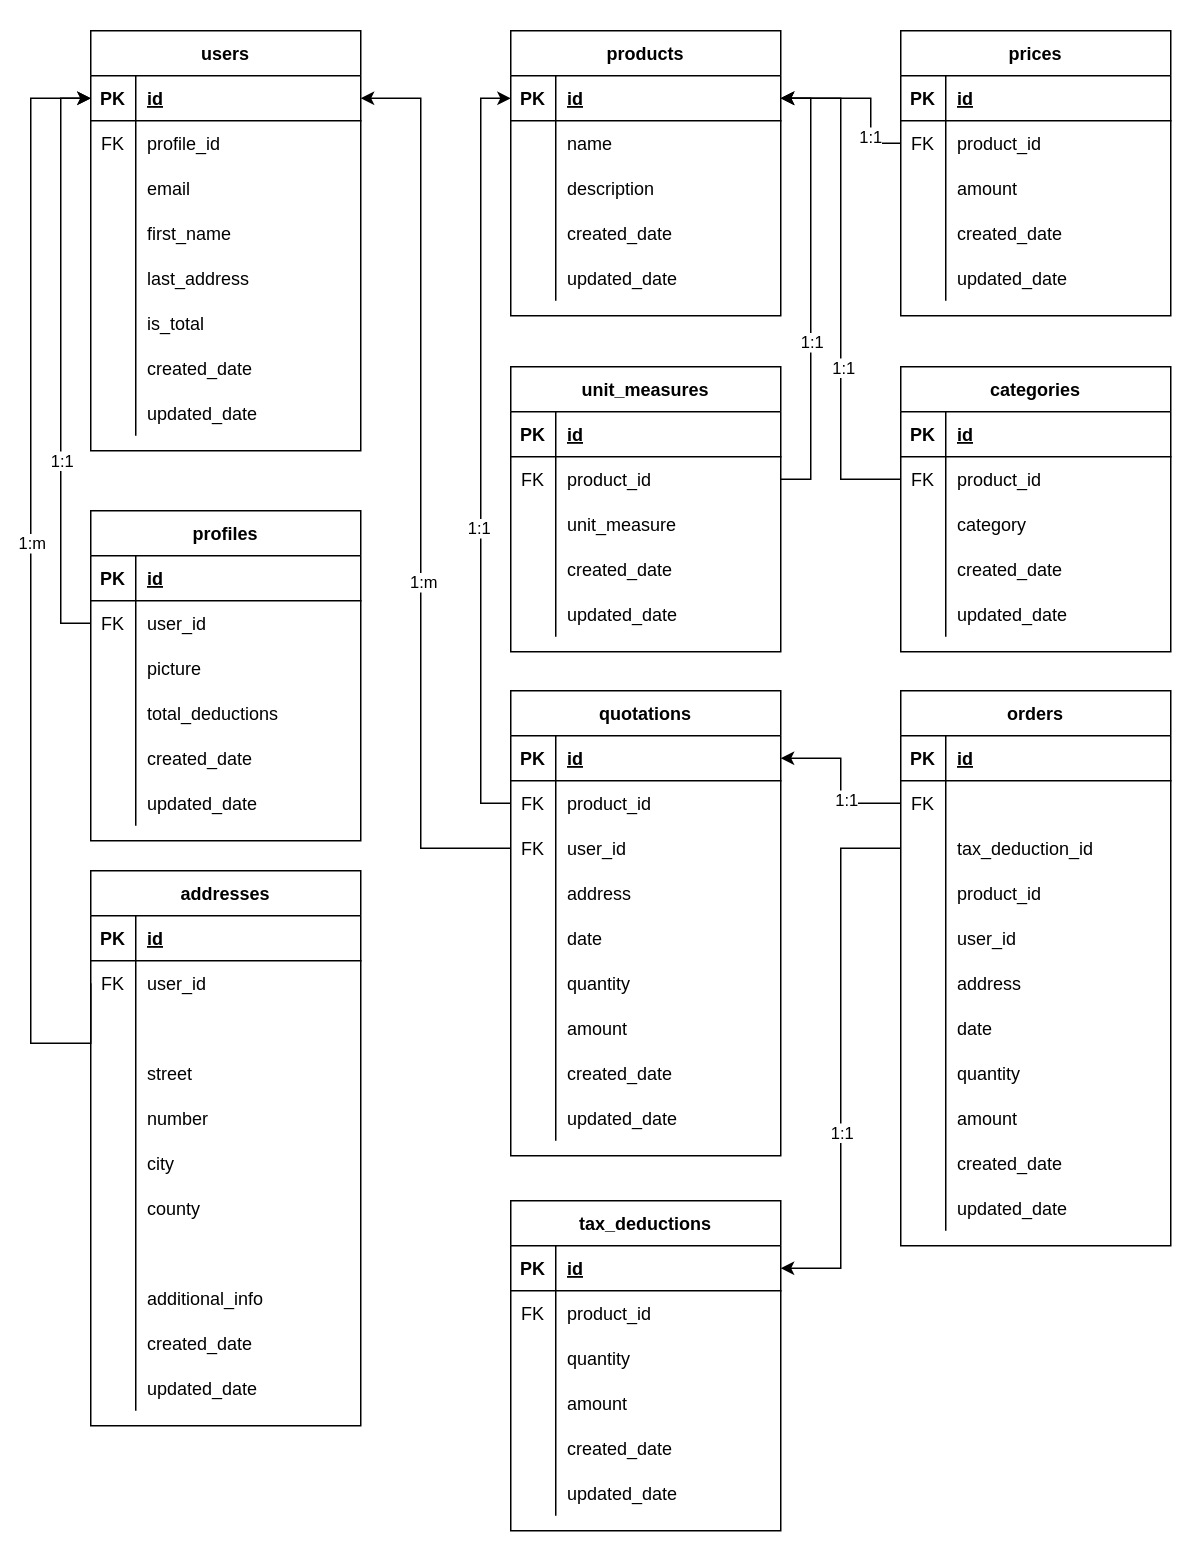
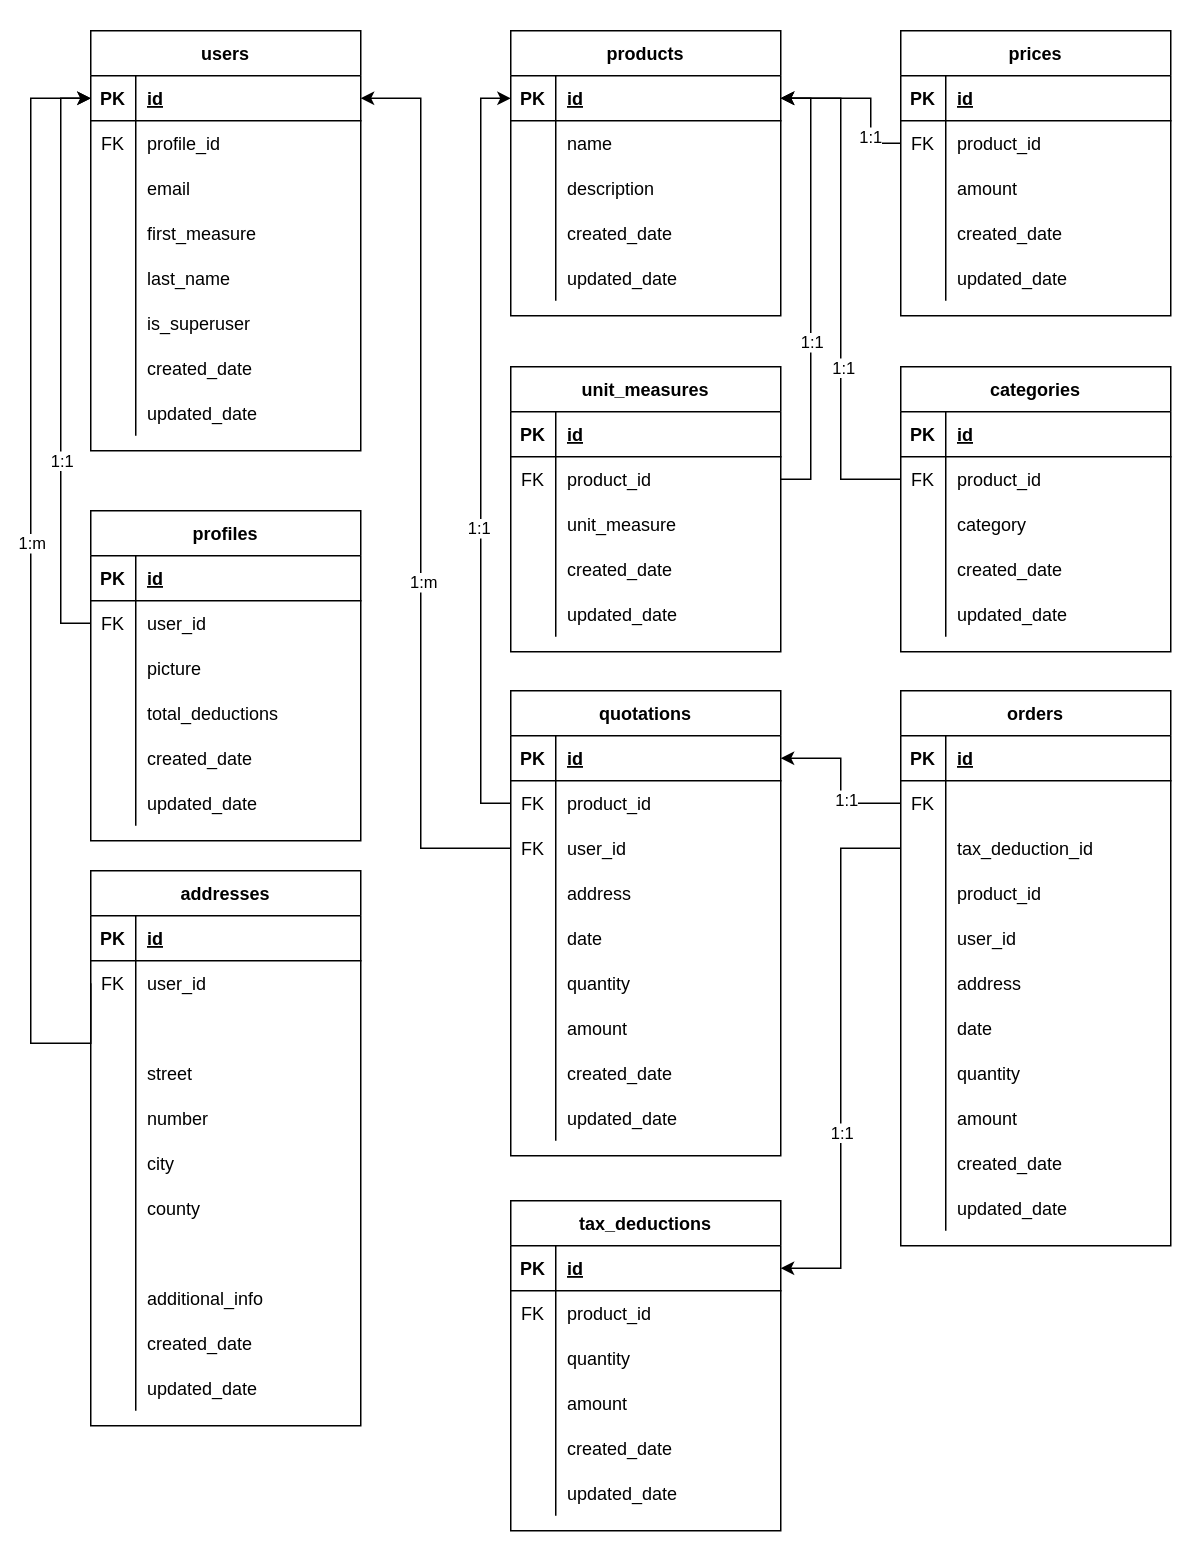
node "first_name": label "first_name" -> "first_measure"
node "last_address": label "last_address" -> "last_name"
node "is_total": label "is_total" -> "is_superuser"
